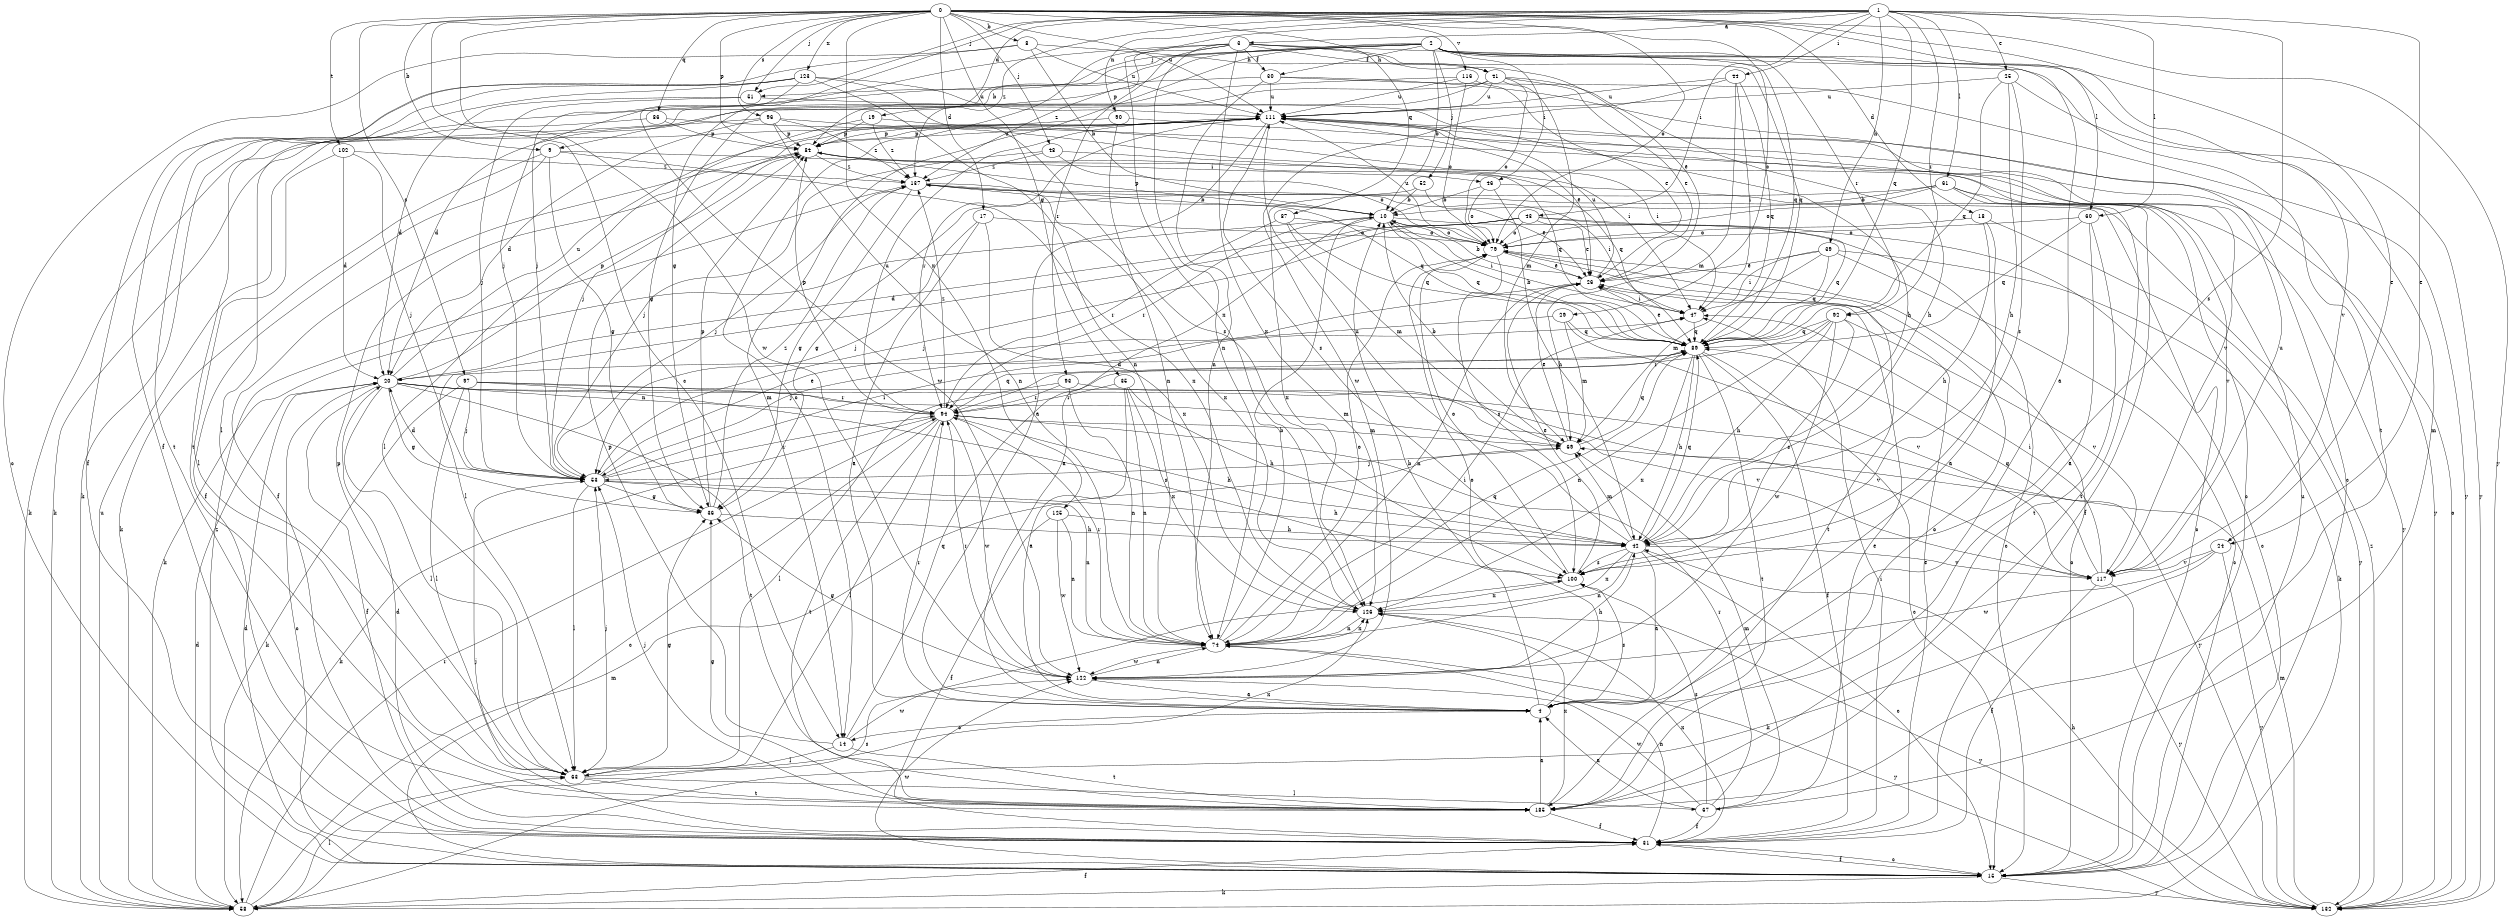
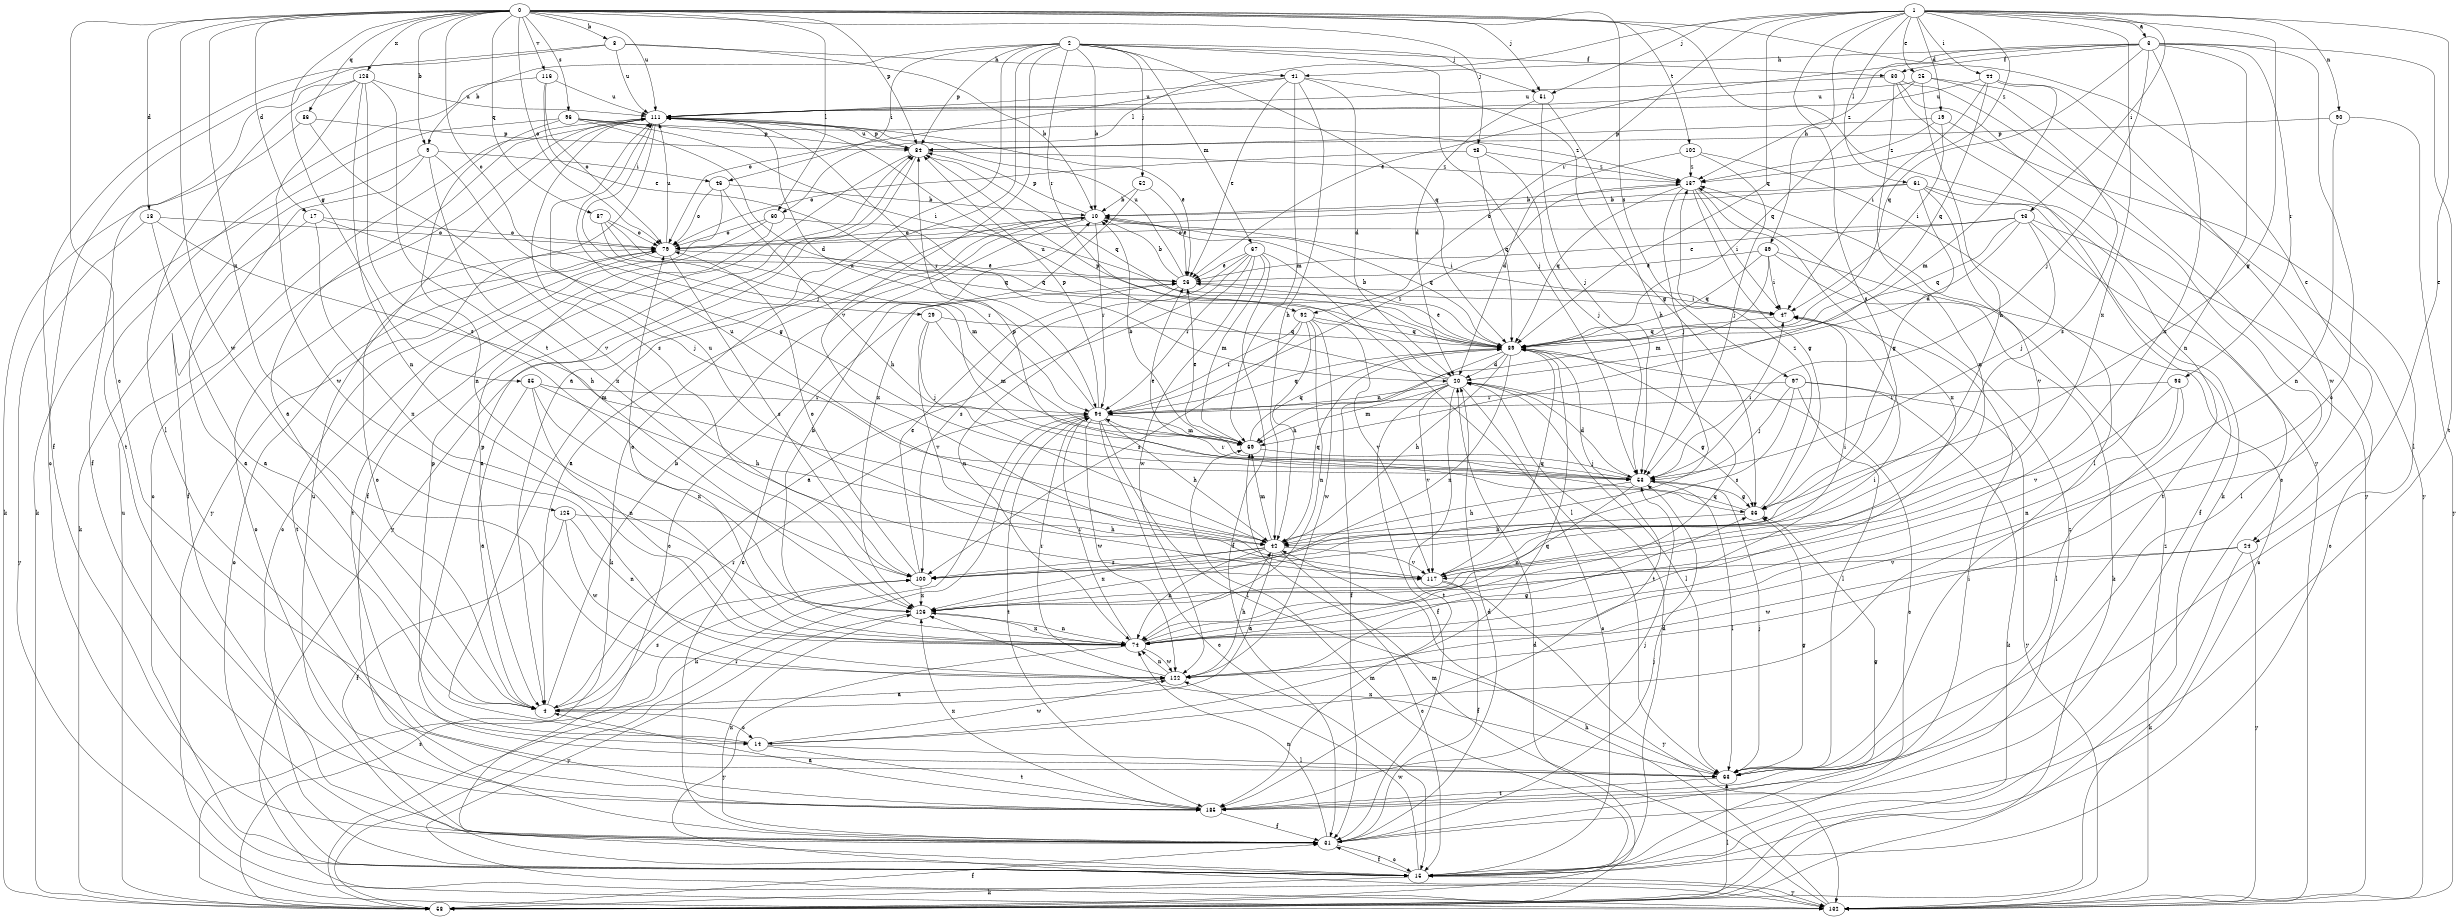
edge "90" -> "132": label "o" -> "y"
edge "123" -> "185": now "123" -> "126"
edge "63" -> "67": reversed
